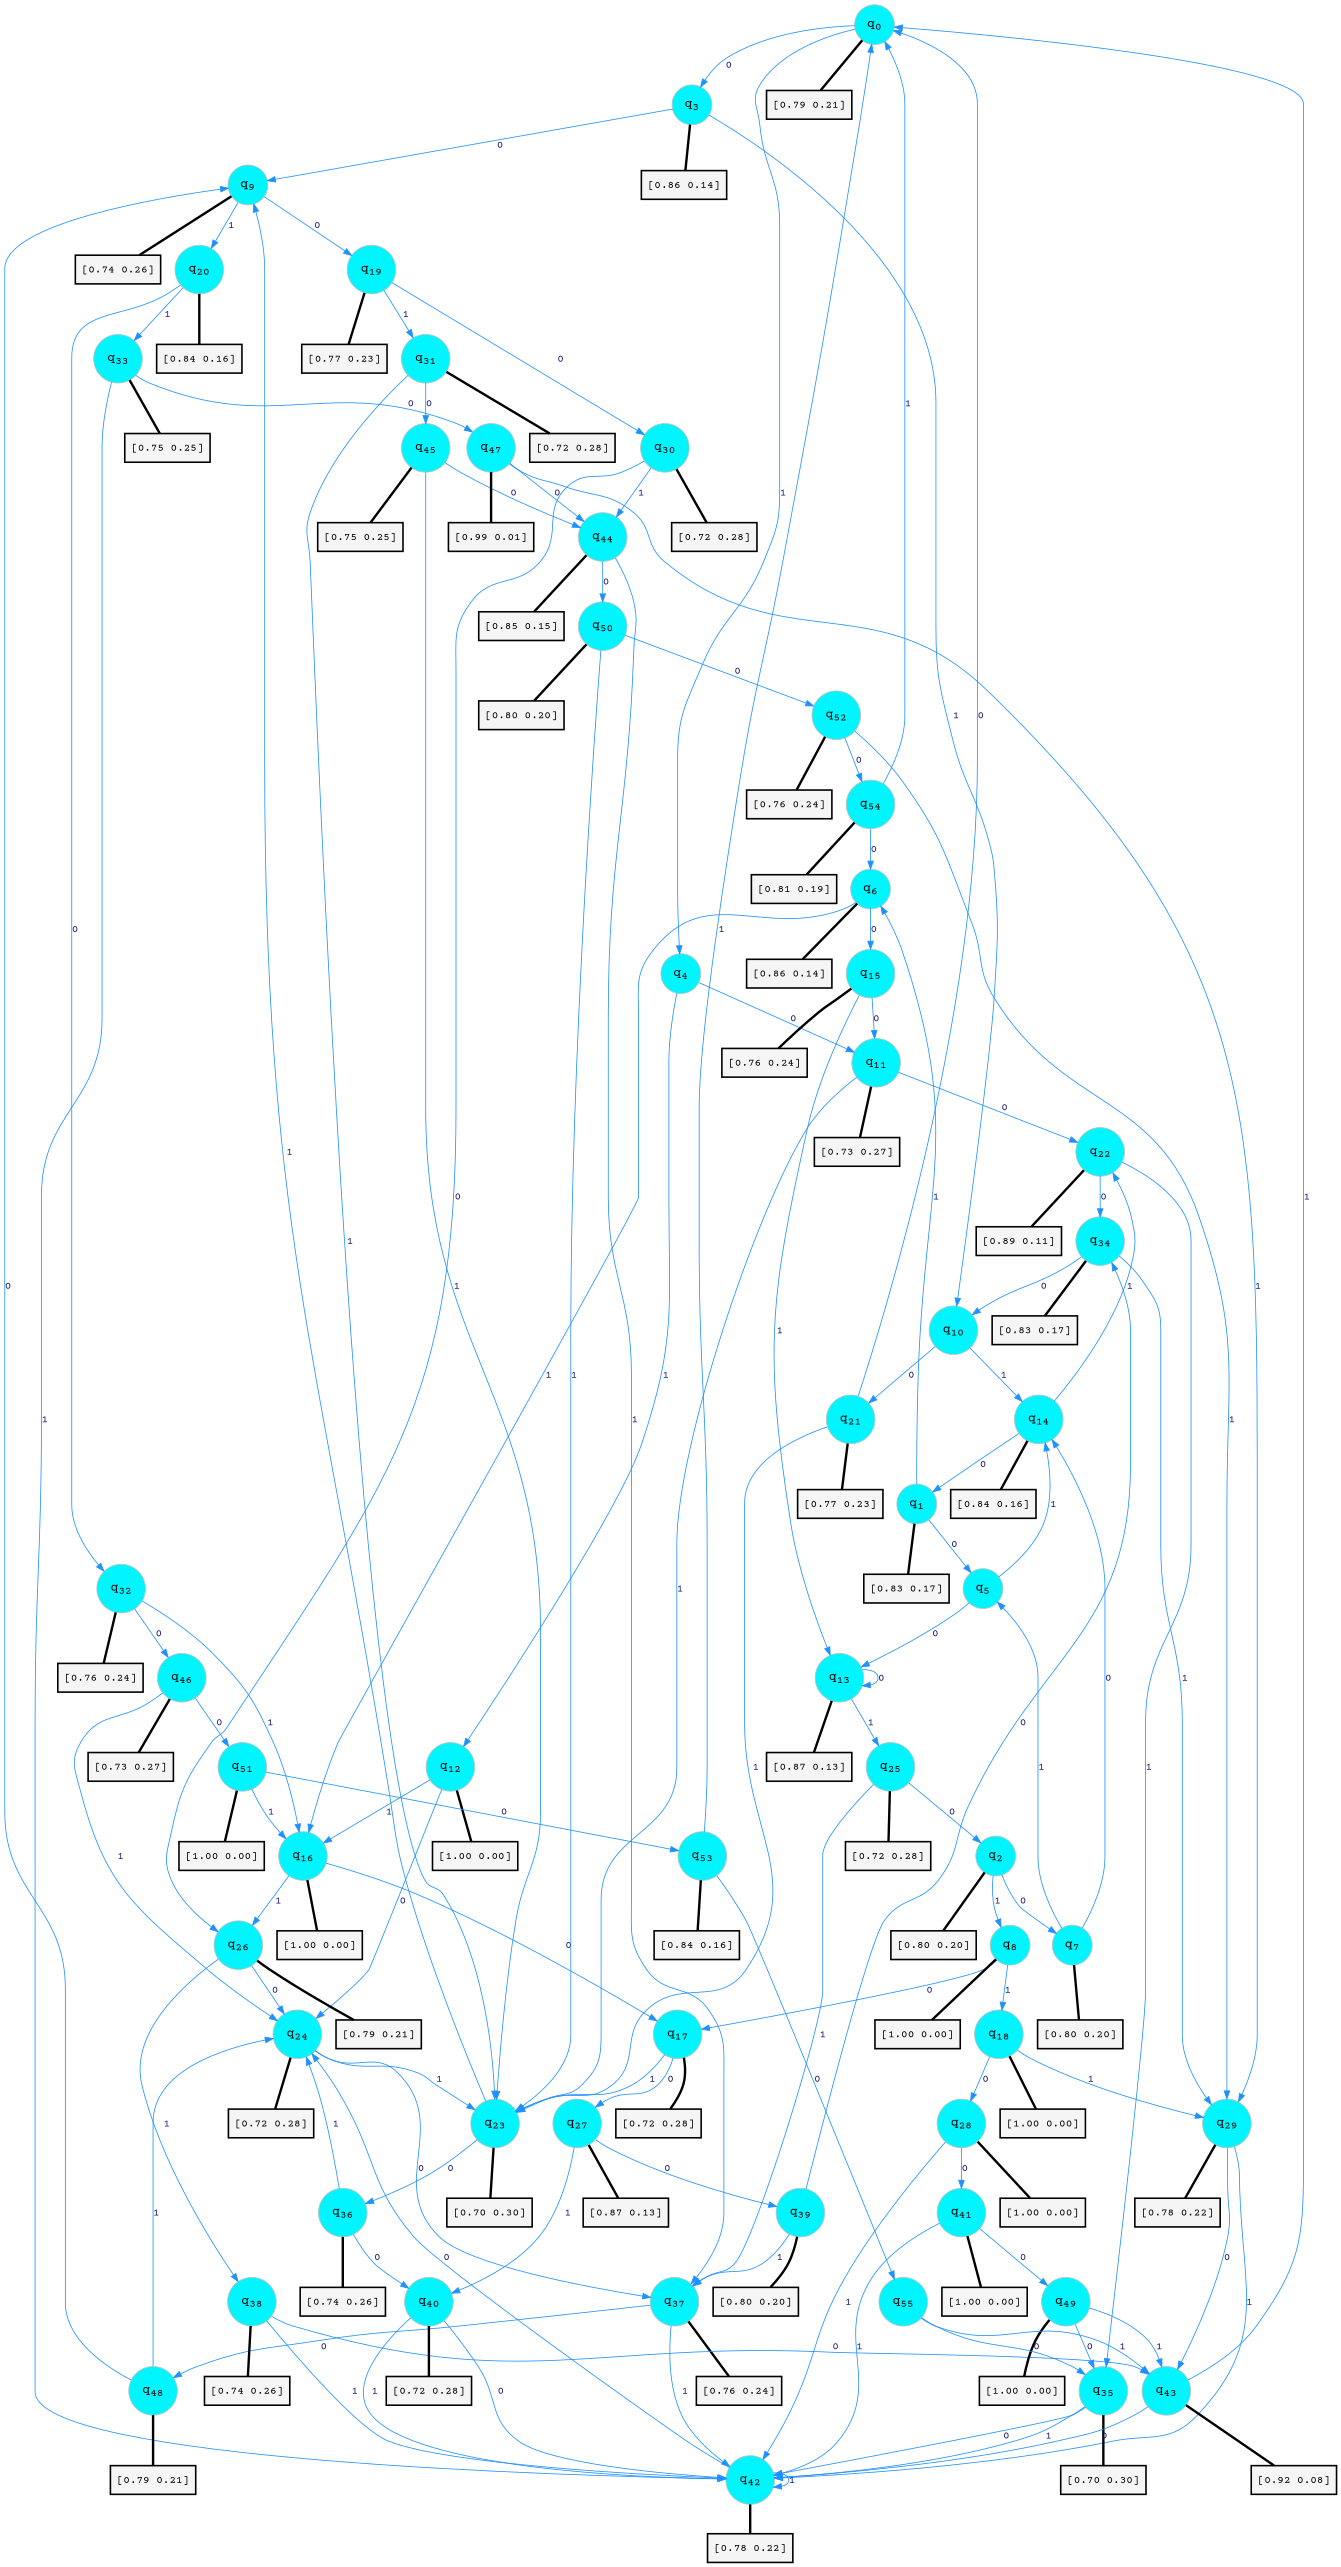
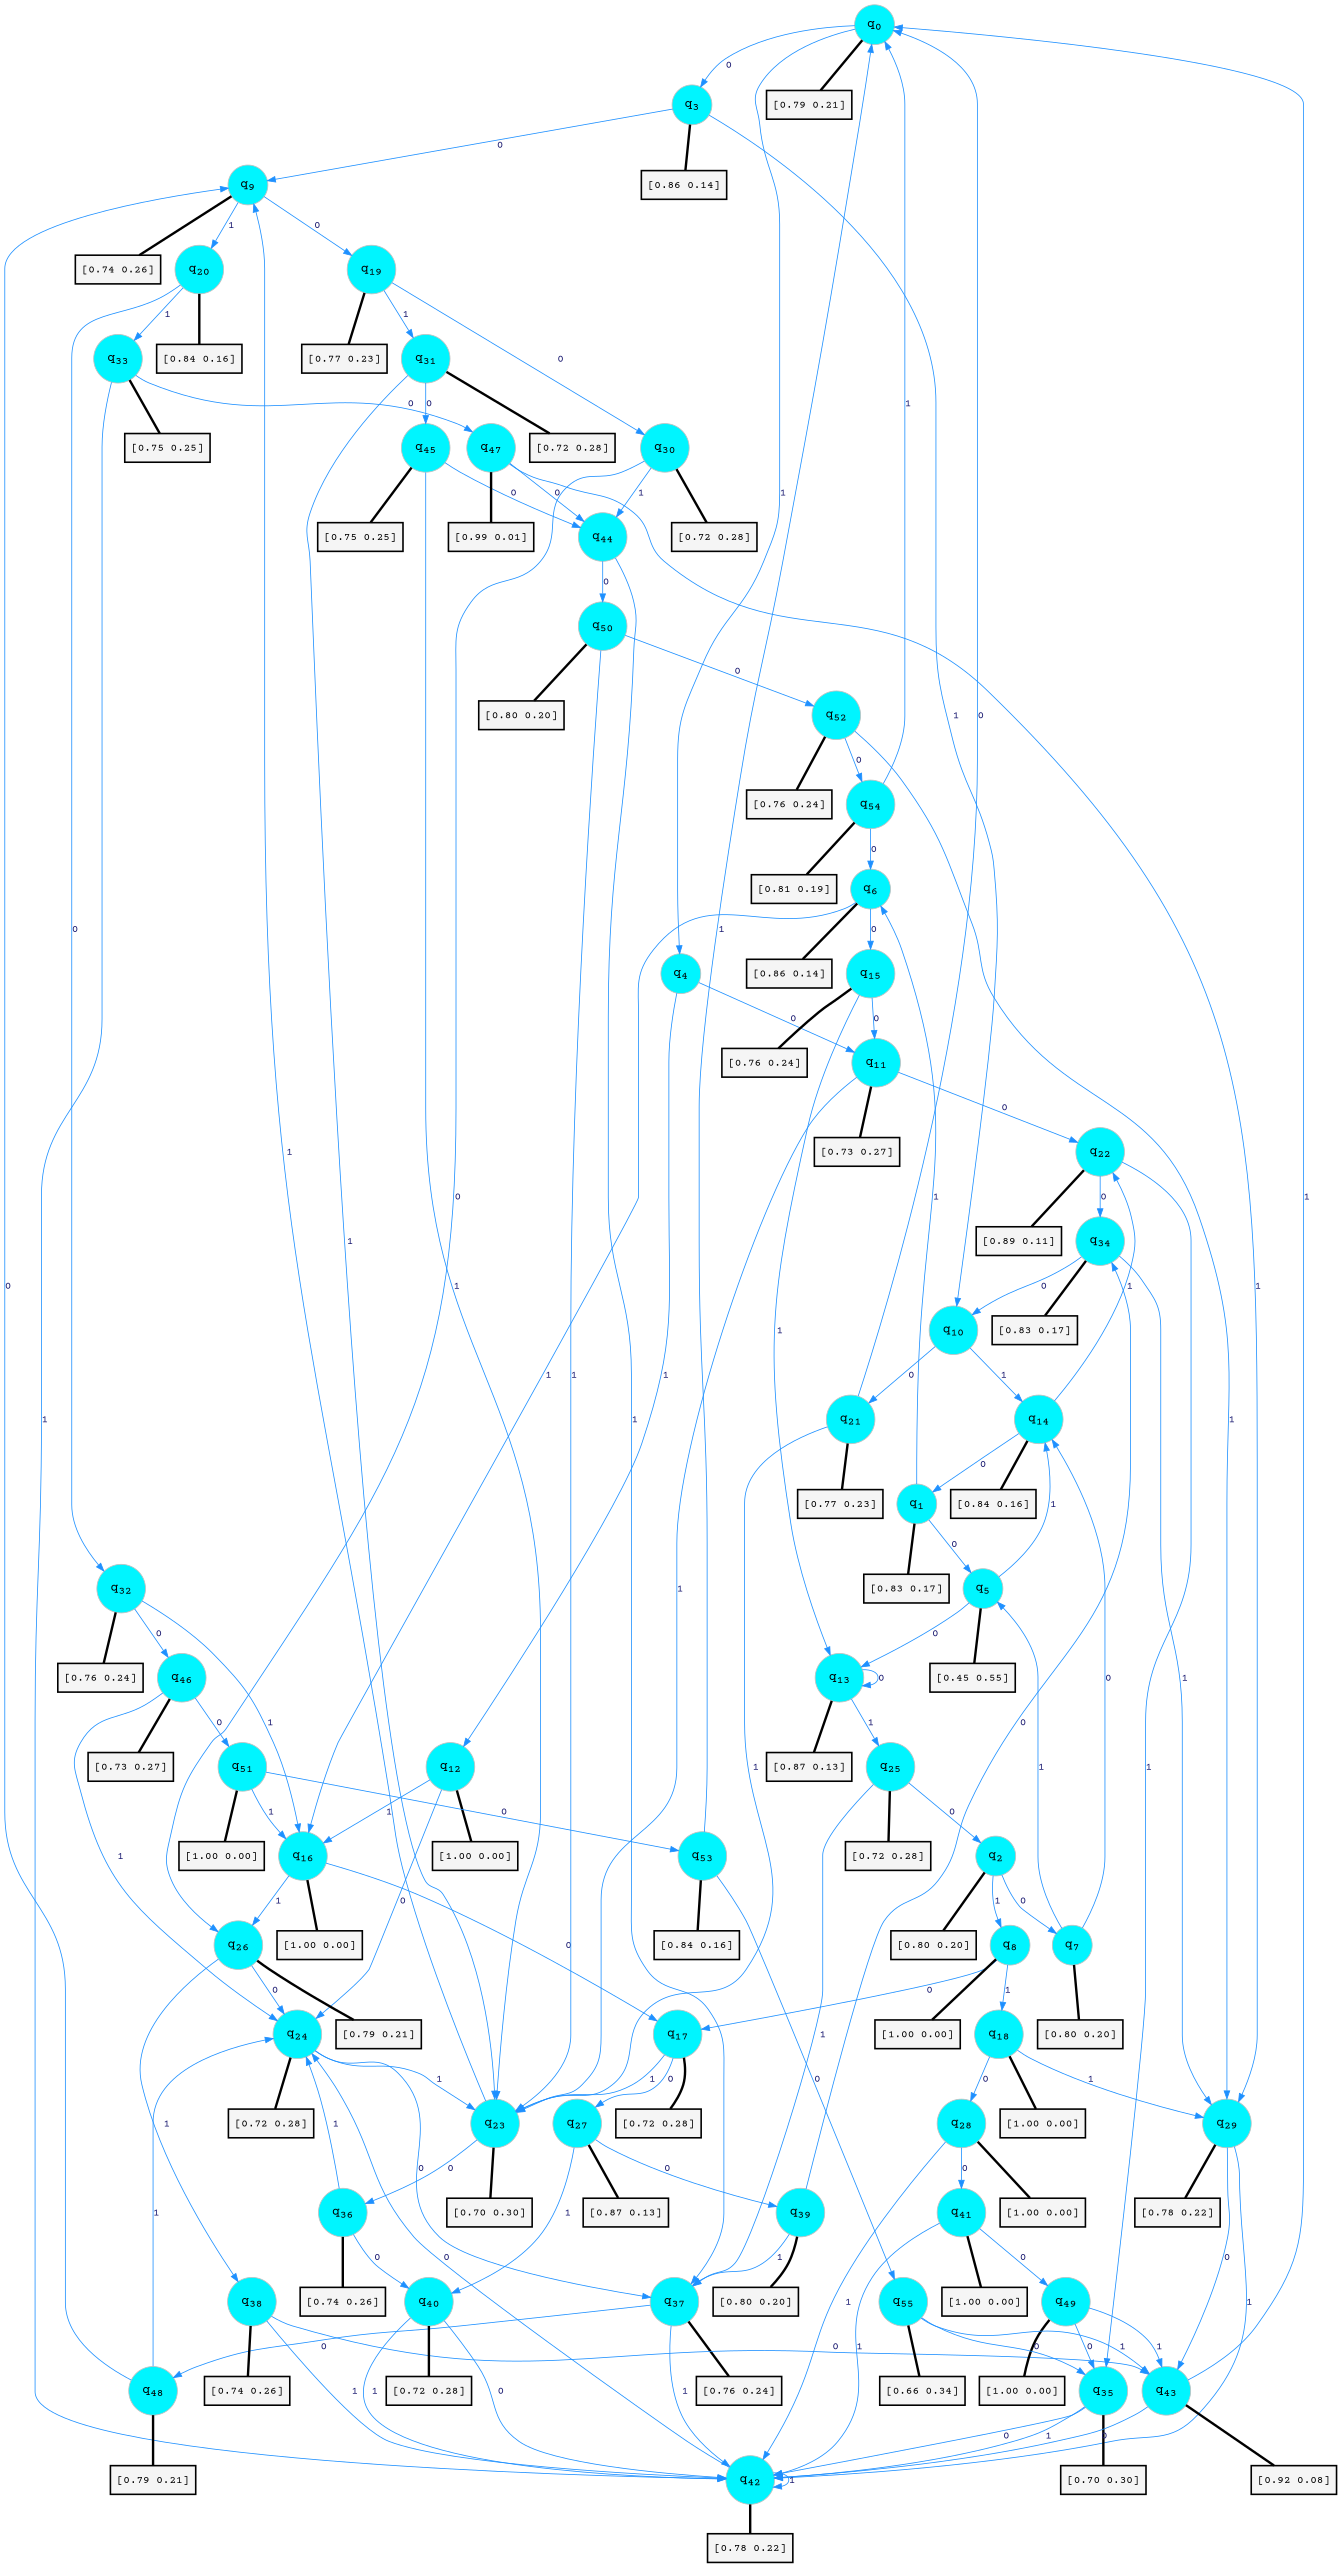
node "[0.85 0.15]": removed
node "[0.45 0.55]": added
node "[0.66 0.34]": added
